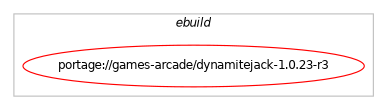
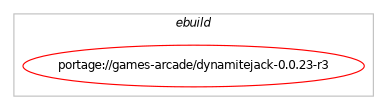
node "portage://games-arcade/dynamitejack-1.0.23-r3": label "portage://games-arcade/dynamitejack-1.0.23-r3" -> "portage://games-arcade/dynamitejack-0.0.23-r3"
